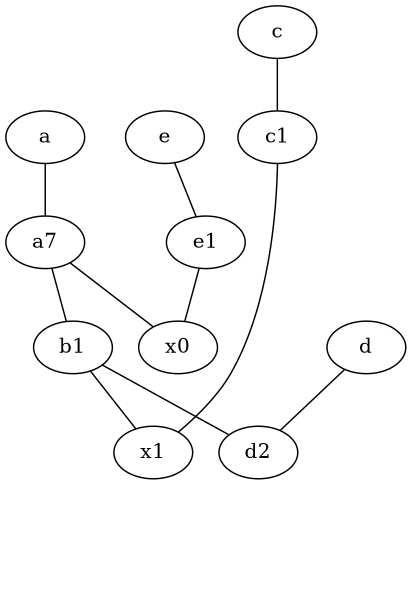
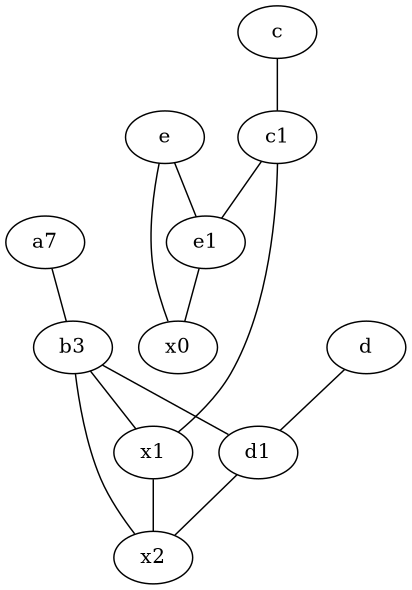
node "a": removed
edge "c1" -- "e1": added
edge "a7" -- "x0": now "e" -- "x0"
node "b1": label "b1" -> "b3"
node "d2": label "d2" -> "d1"
node "x2": added
